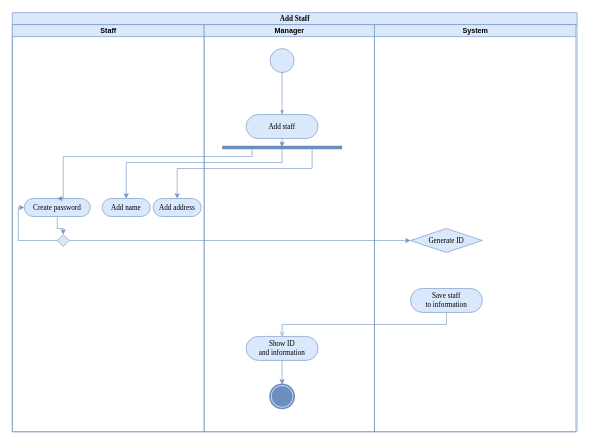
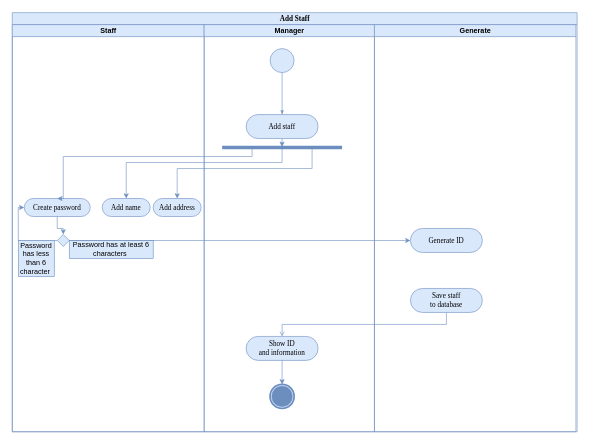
node "System": label "System" -> "Generate"
node "Generate ID": shape diamond -> rounded rectangle
node "Password has at least 6 characters": added
node "Password has less than 6 character": added
node "Save staff to information": label "Save staff to information" -> "Save staff to database"
